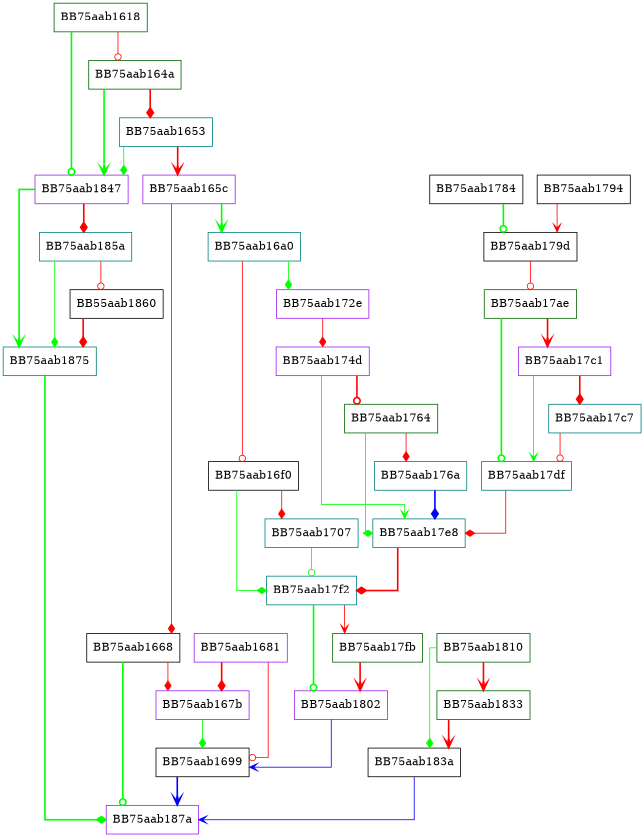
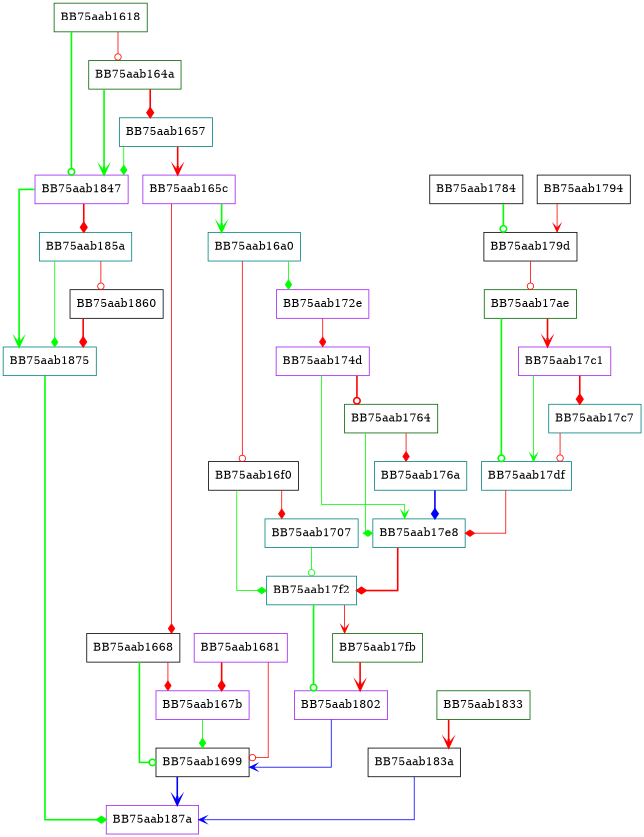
node "BB75aab1653": label "BB75aab1653" -> "BB75aab1657"
node "BB55aab1860": label "BB55aab1860" -> "BB75aab1860"
node "BB75aab1810": removed
edge "BB75aab1668" -> "BB75aab187a": now "BB75aab1668" -> "BB75aab1699"
